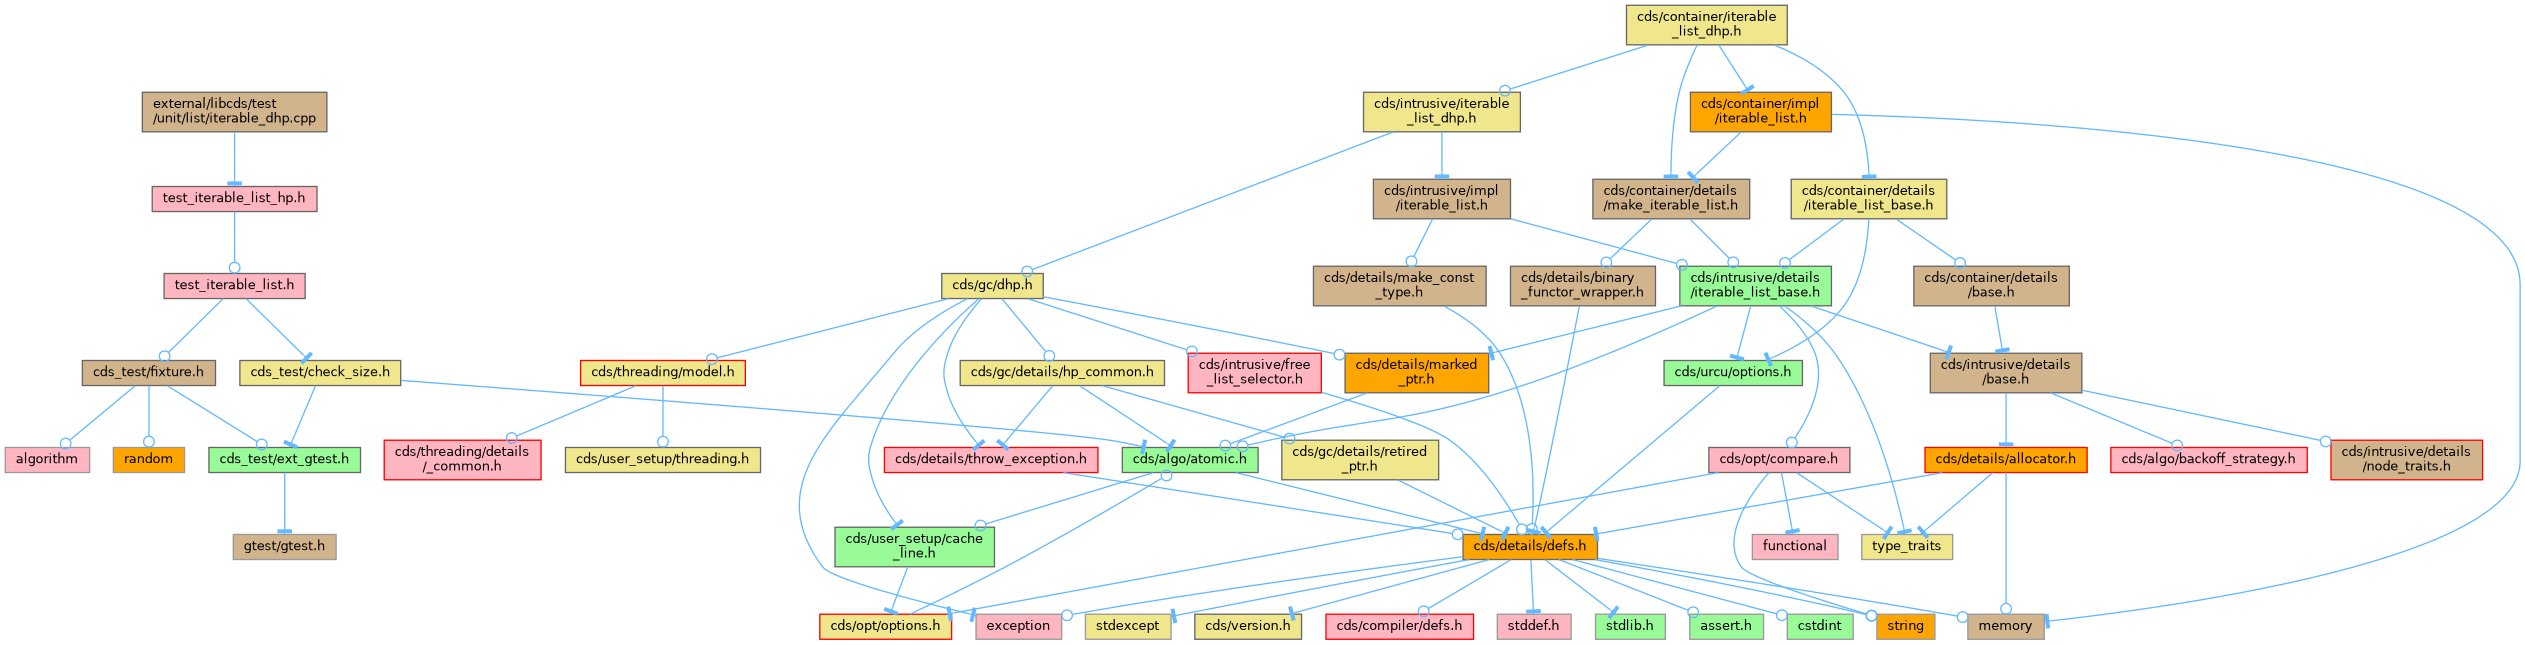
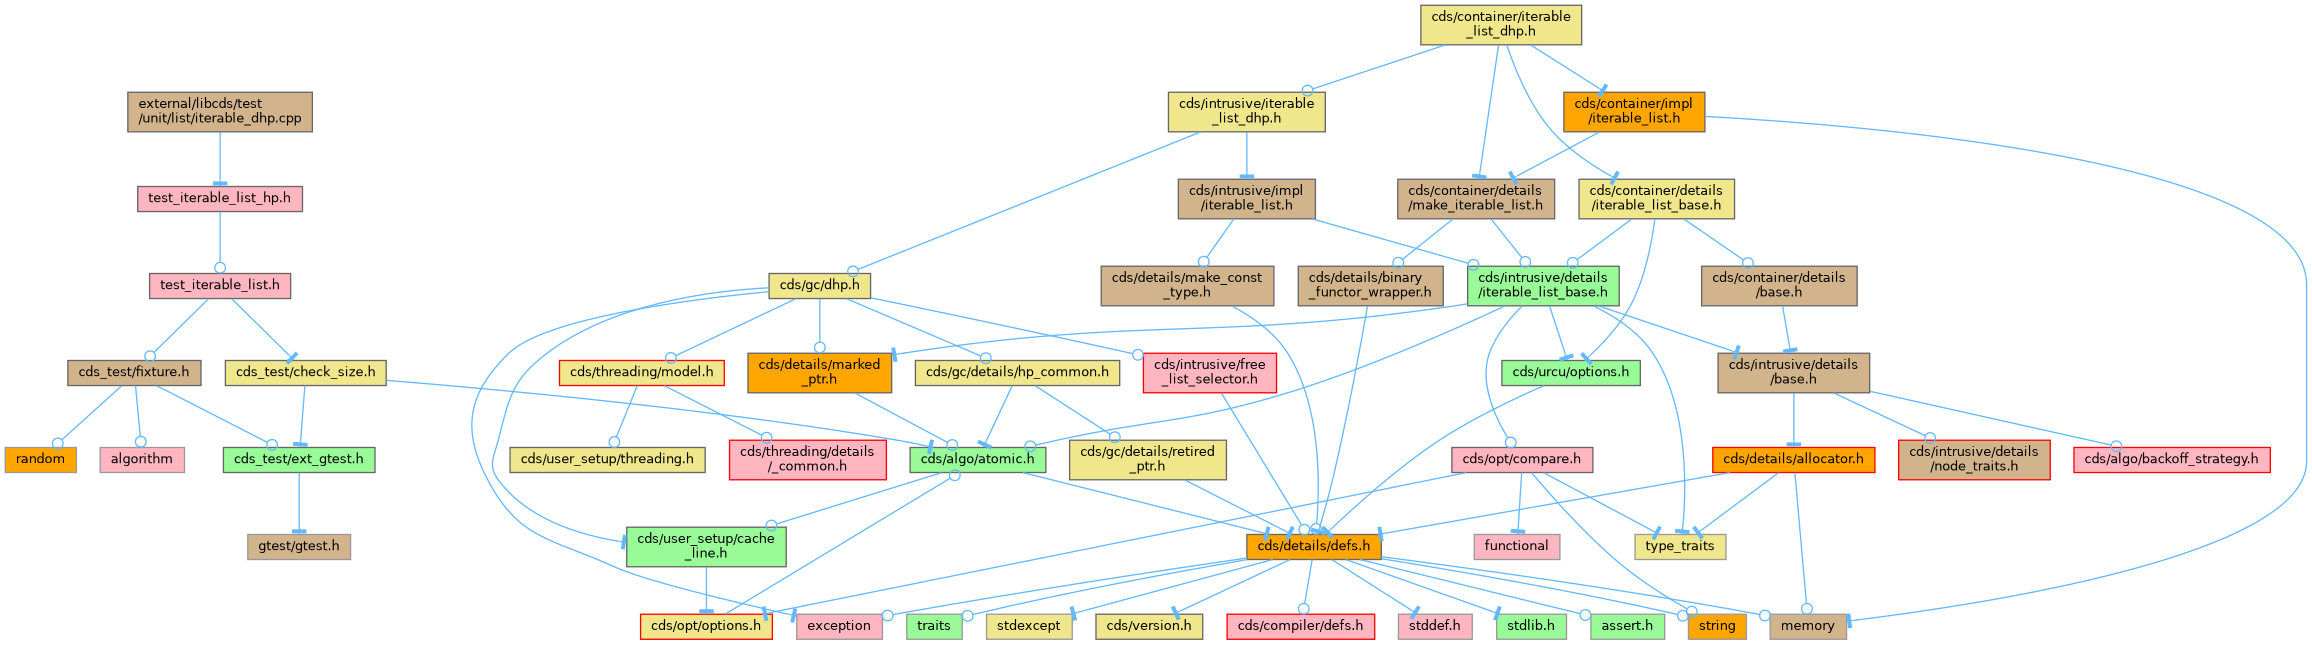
node "cds/details/throw_exception.h": removed
node "cstdint": label "cstdint" -> "traits"
